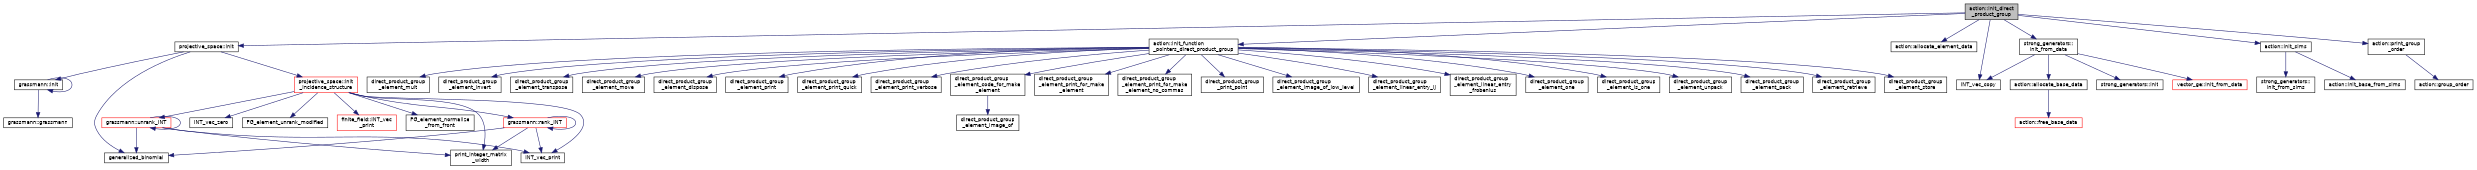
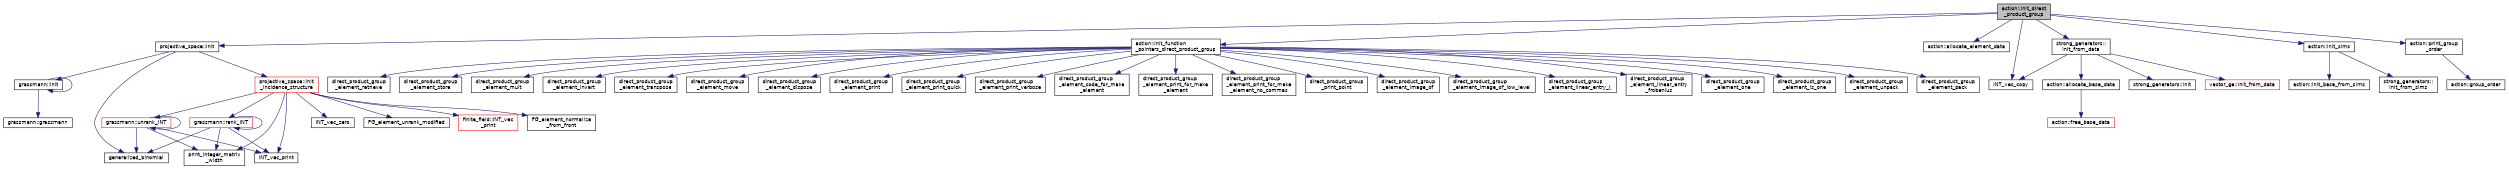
edge "direct_product_group _element_code_for_make _element" -> "direct_product_group _element_image_of": now "action::init_function _pointers_direct_product_group" -> "direct_product_group _element_image_of"
